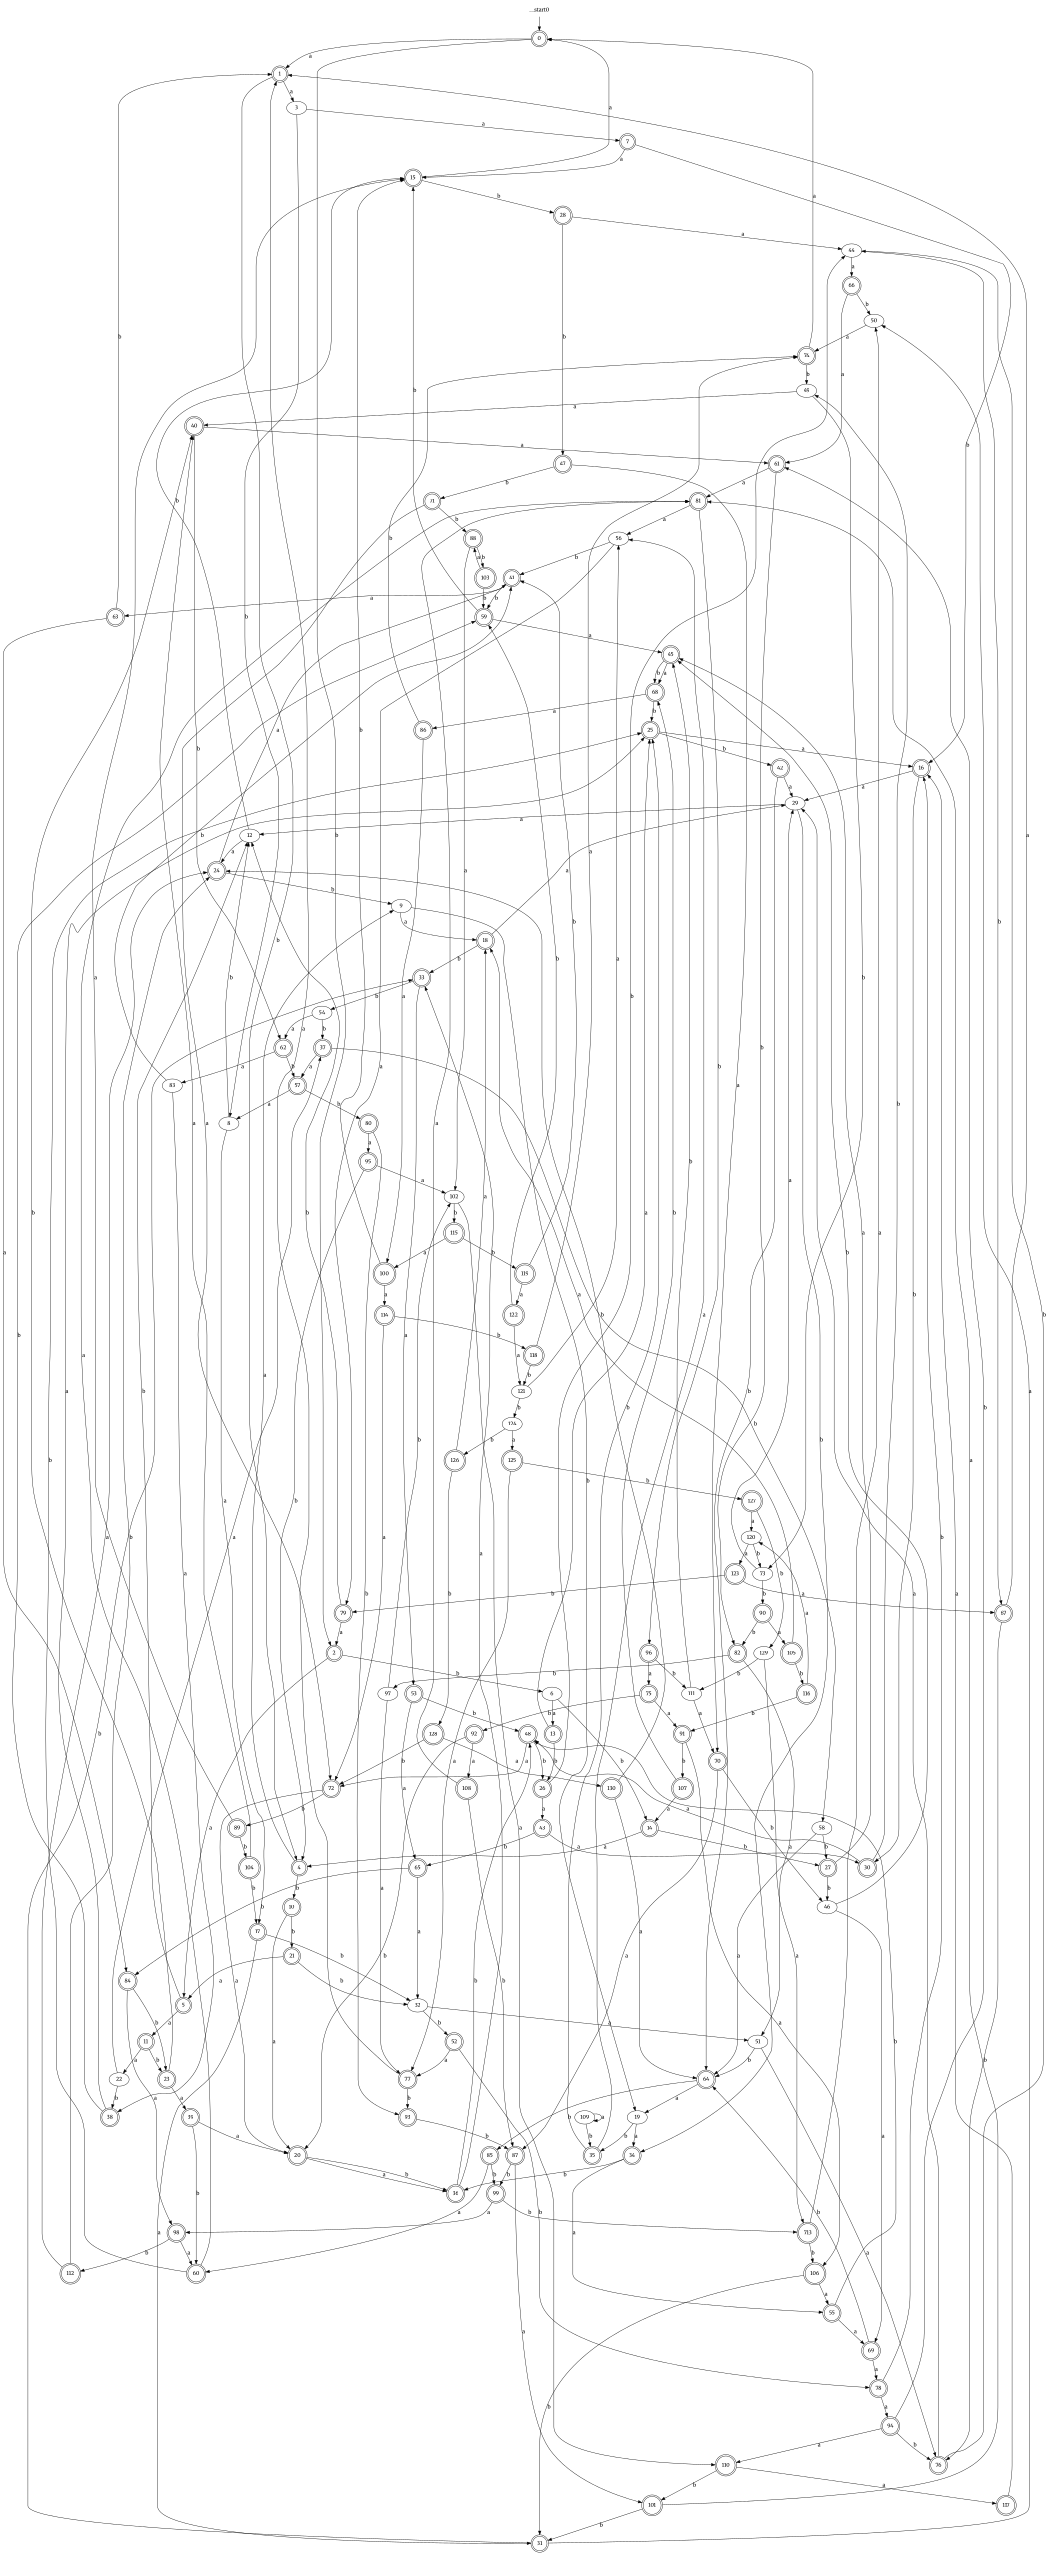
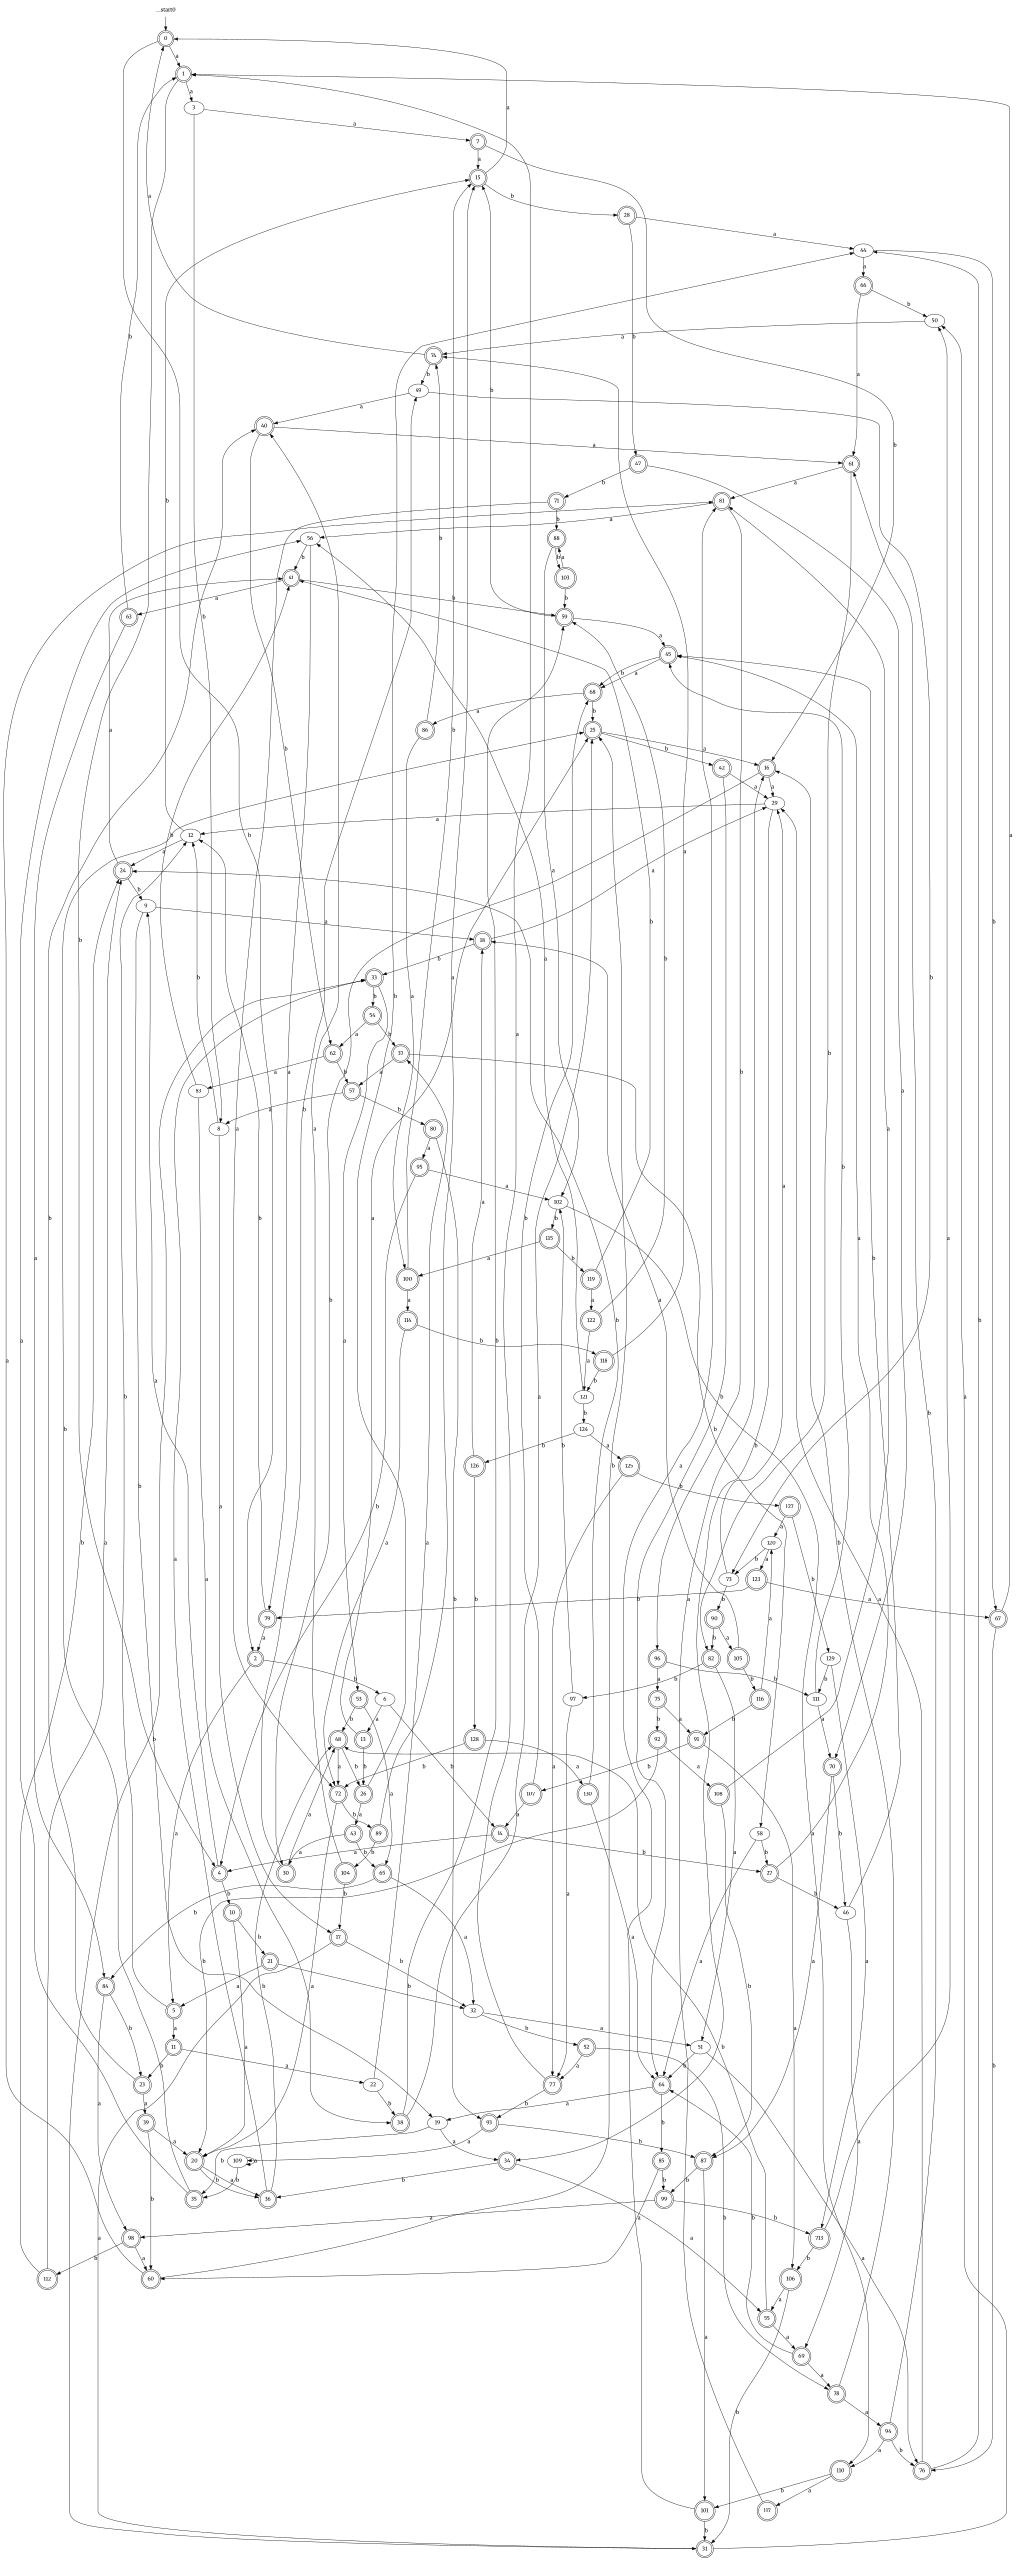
node "54": shape ellipse -> doublecircle
edge "93" -> "109": added, label "a"
